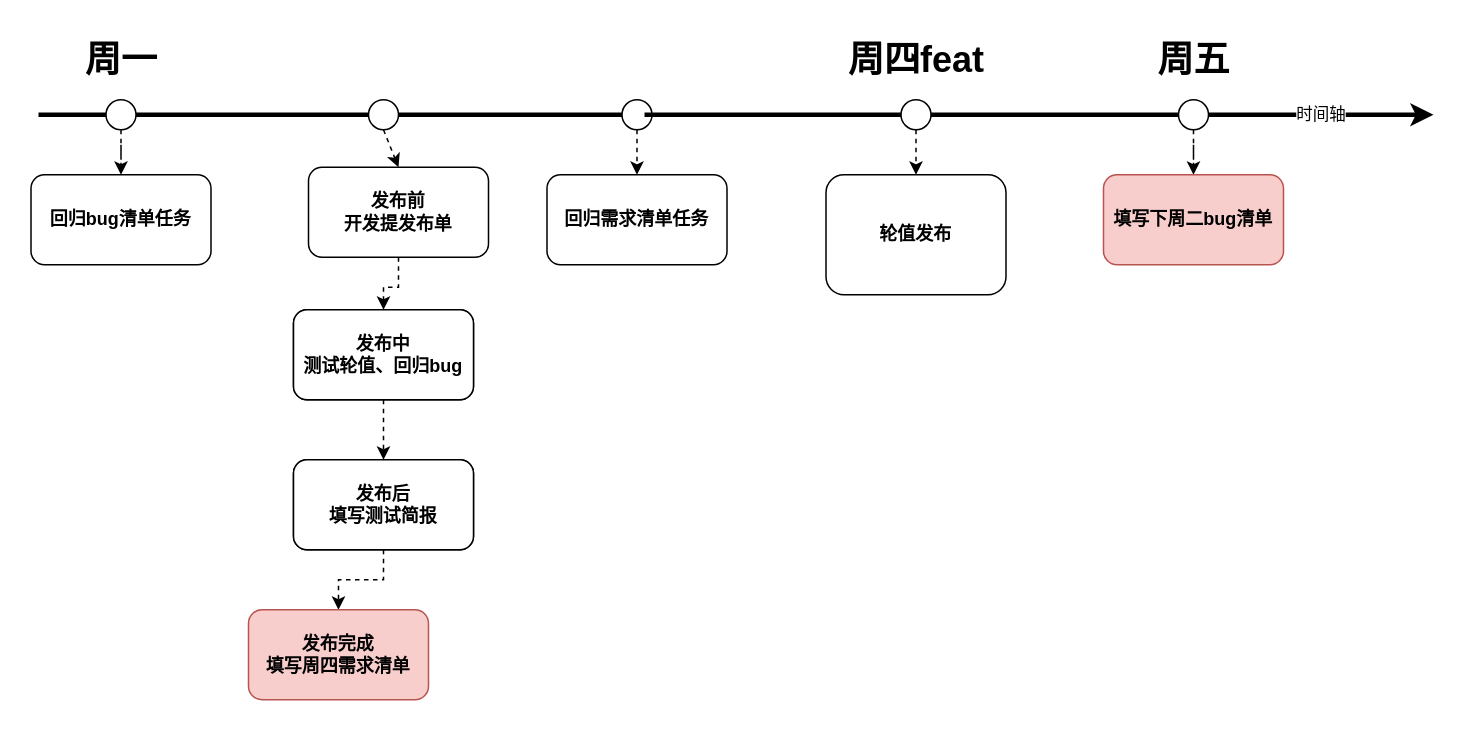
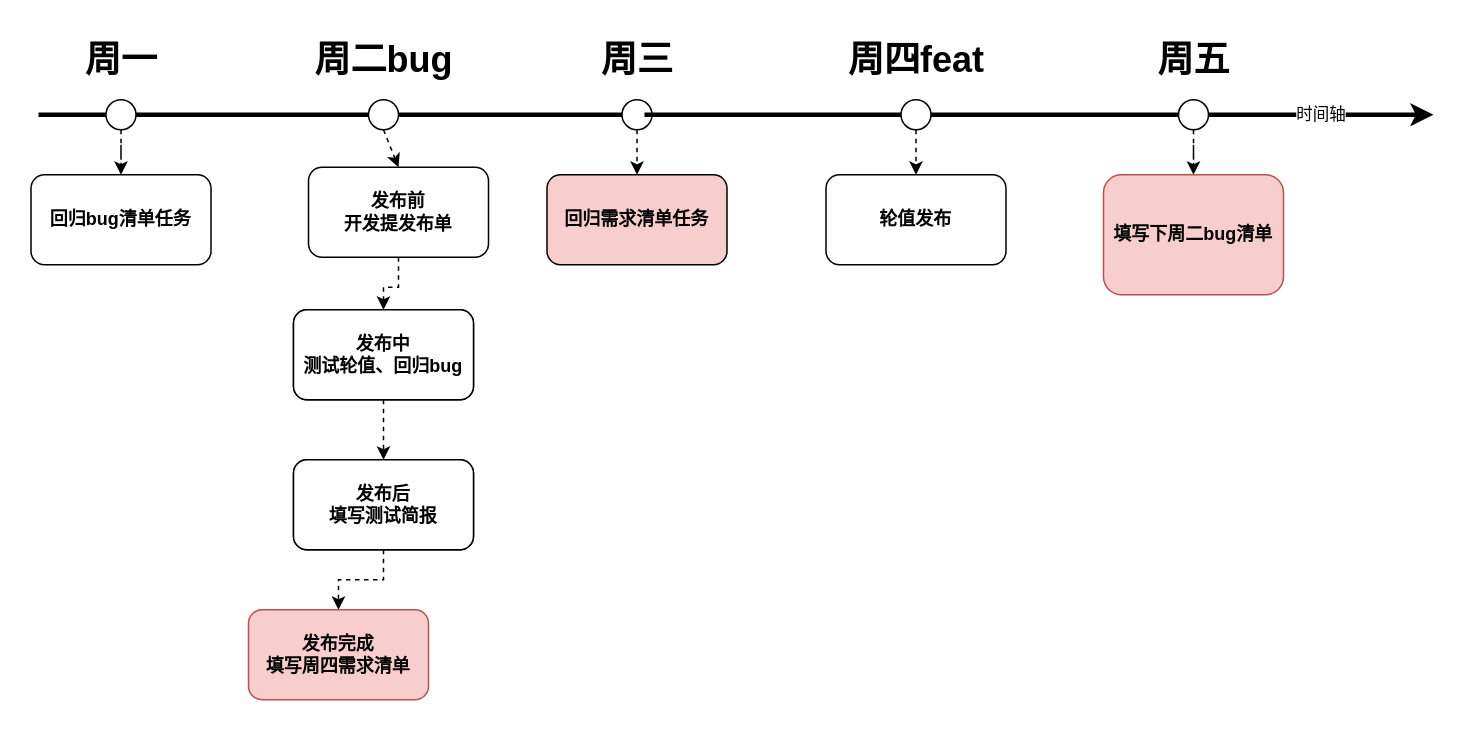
node "周二bug": added
node "周三": added
node "回归需求清单任务": fillcolor #ffffff -> #f8cecc
node "填写下周二bug清单": size 180x90 -> 180x120
node "轮值发布": size 180x120 -> 180x90
